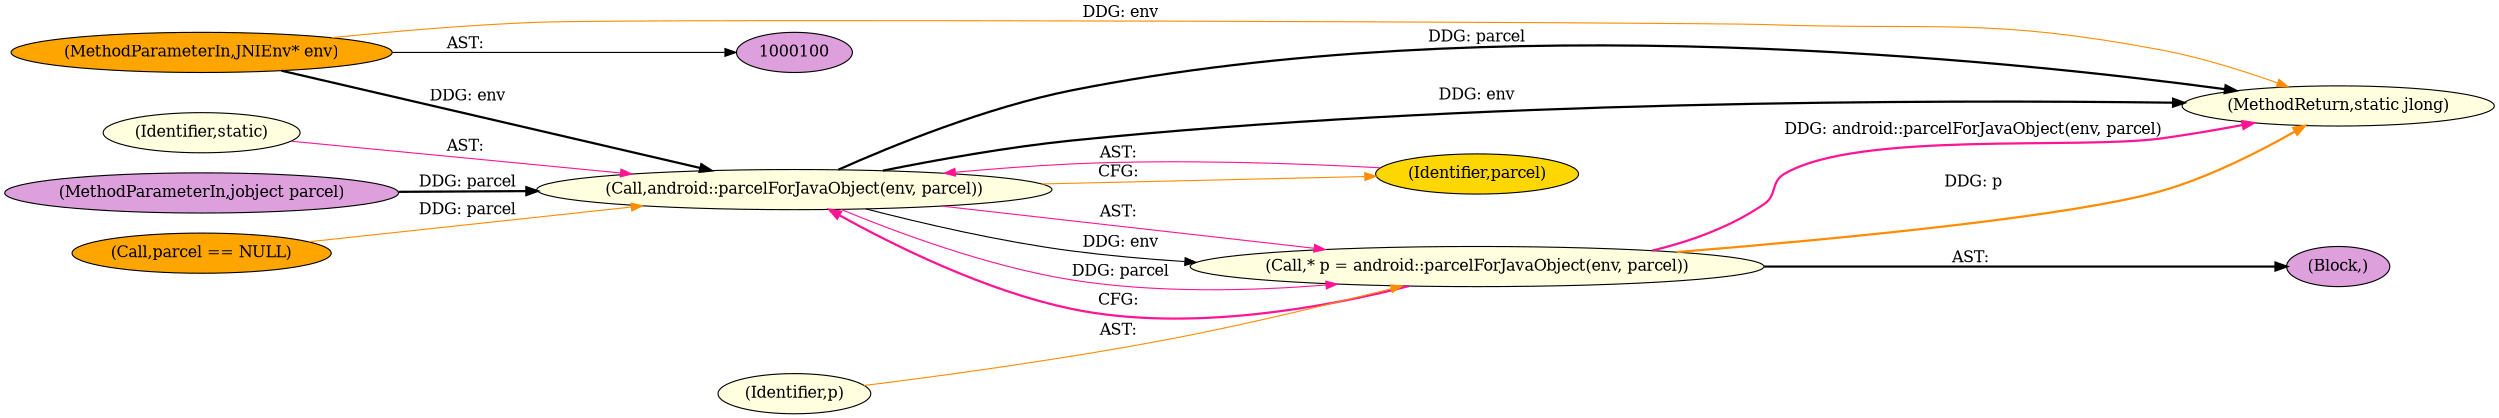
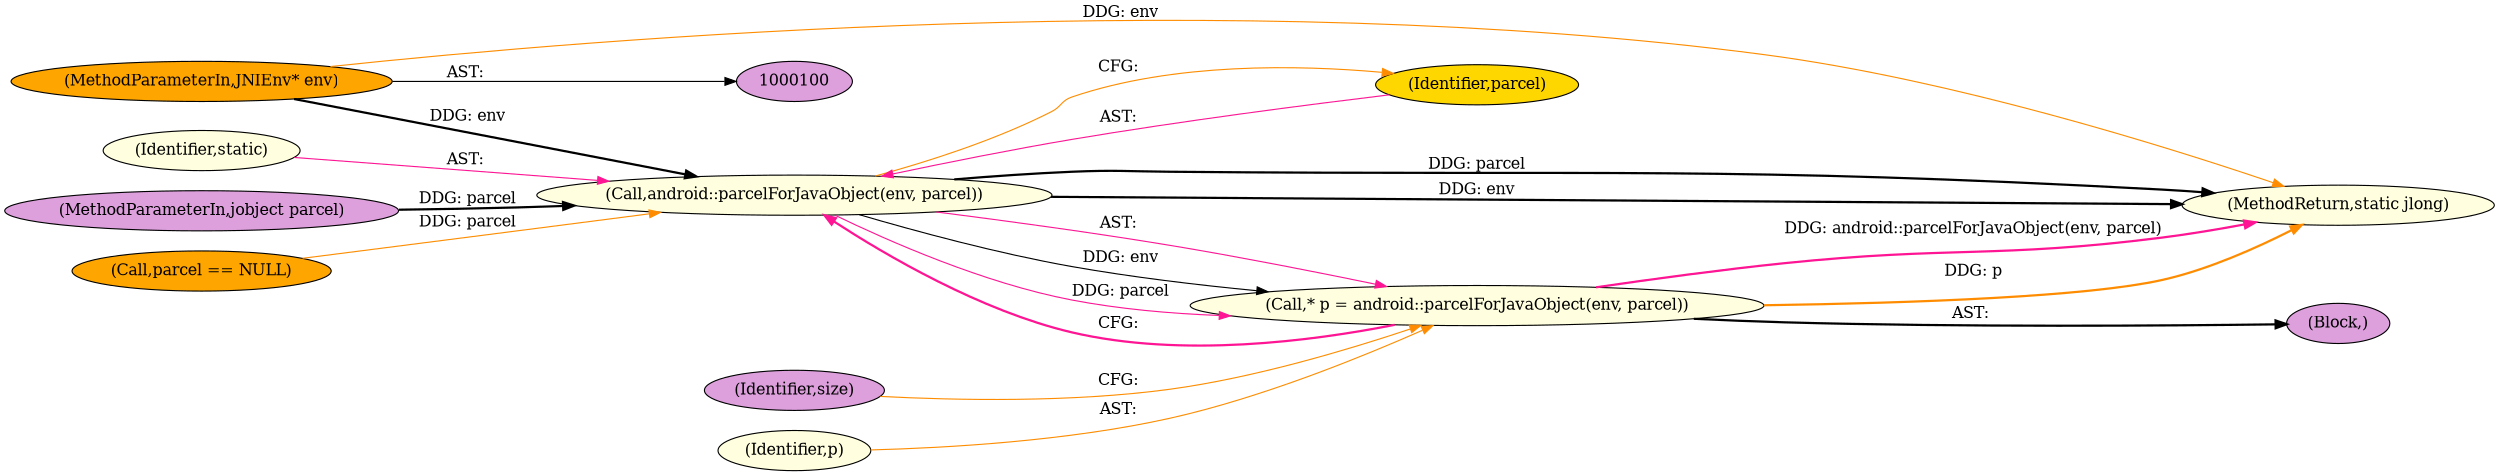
node "(Identifier,size)": added
